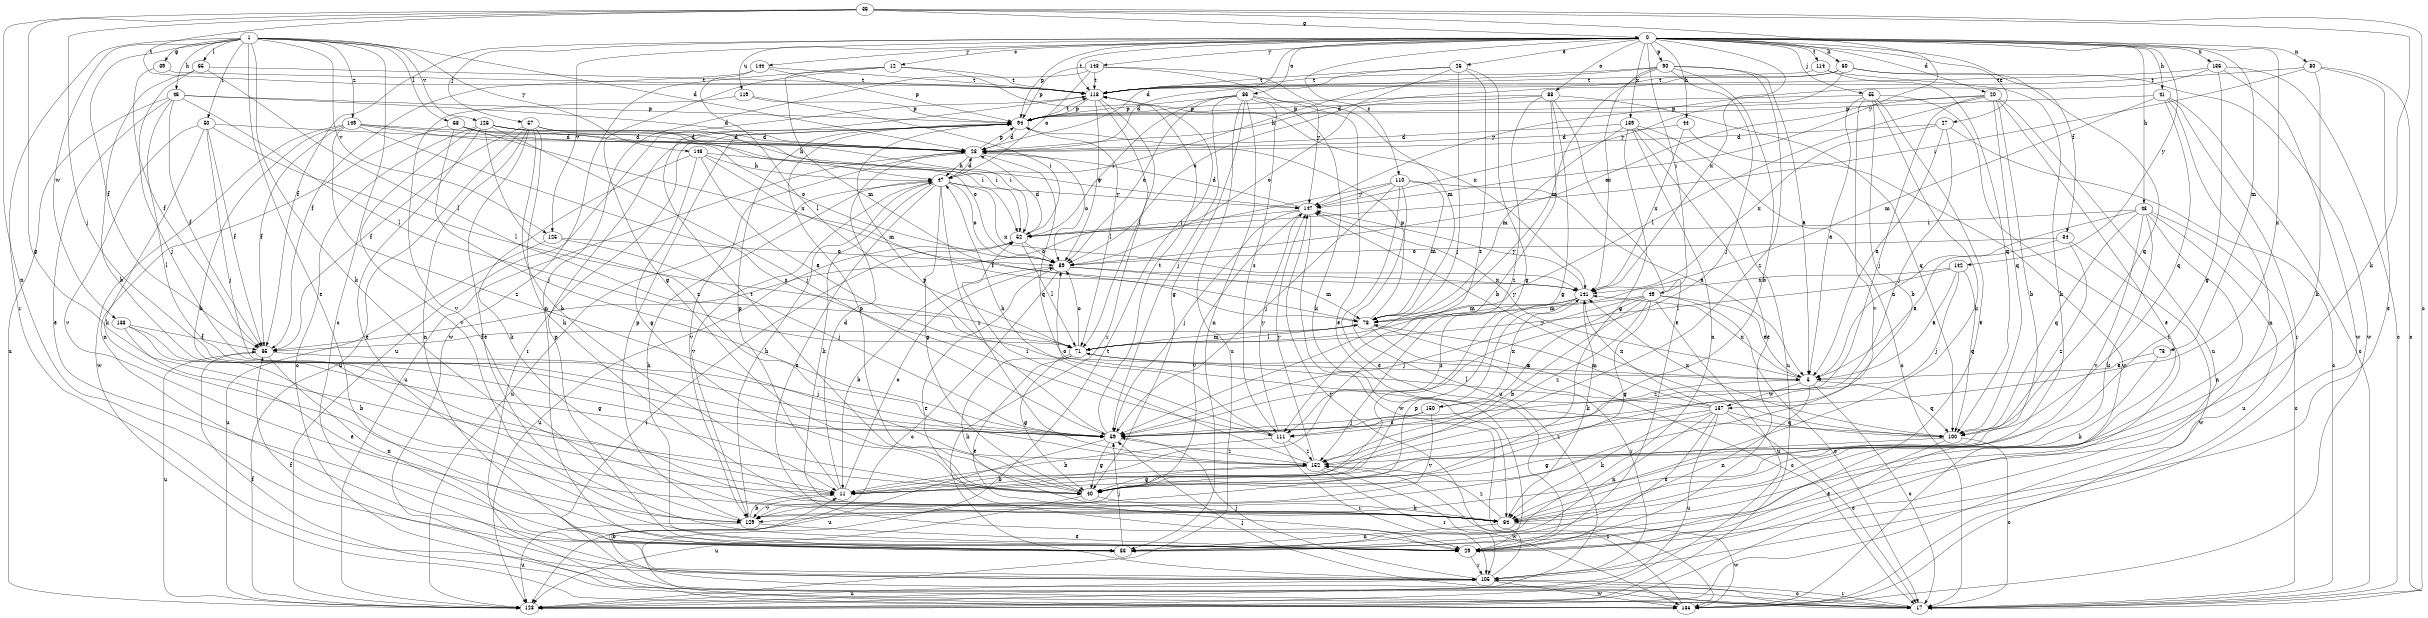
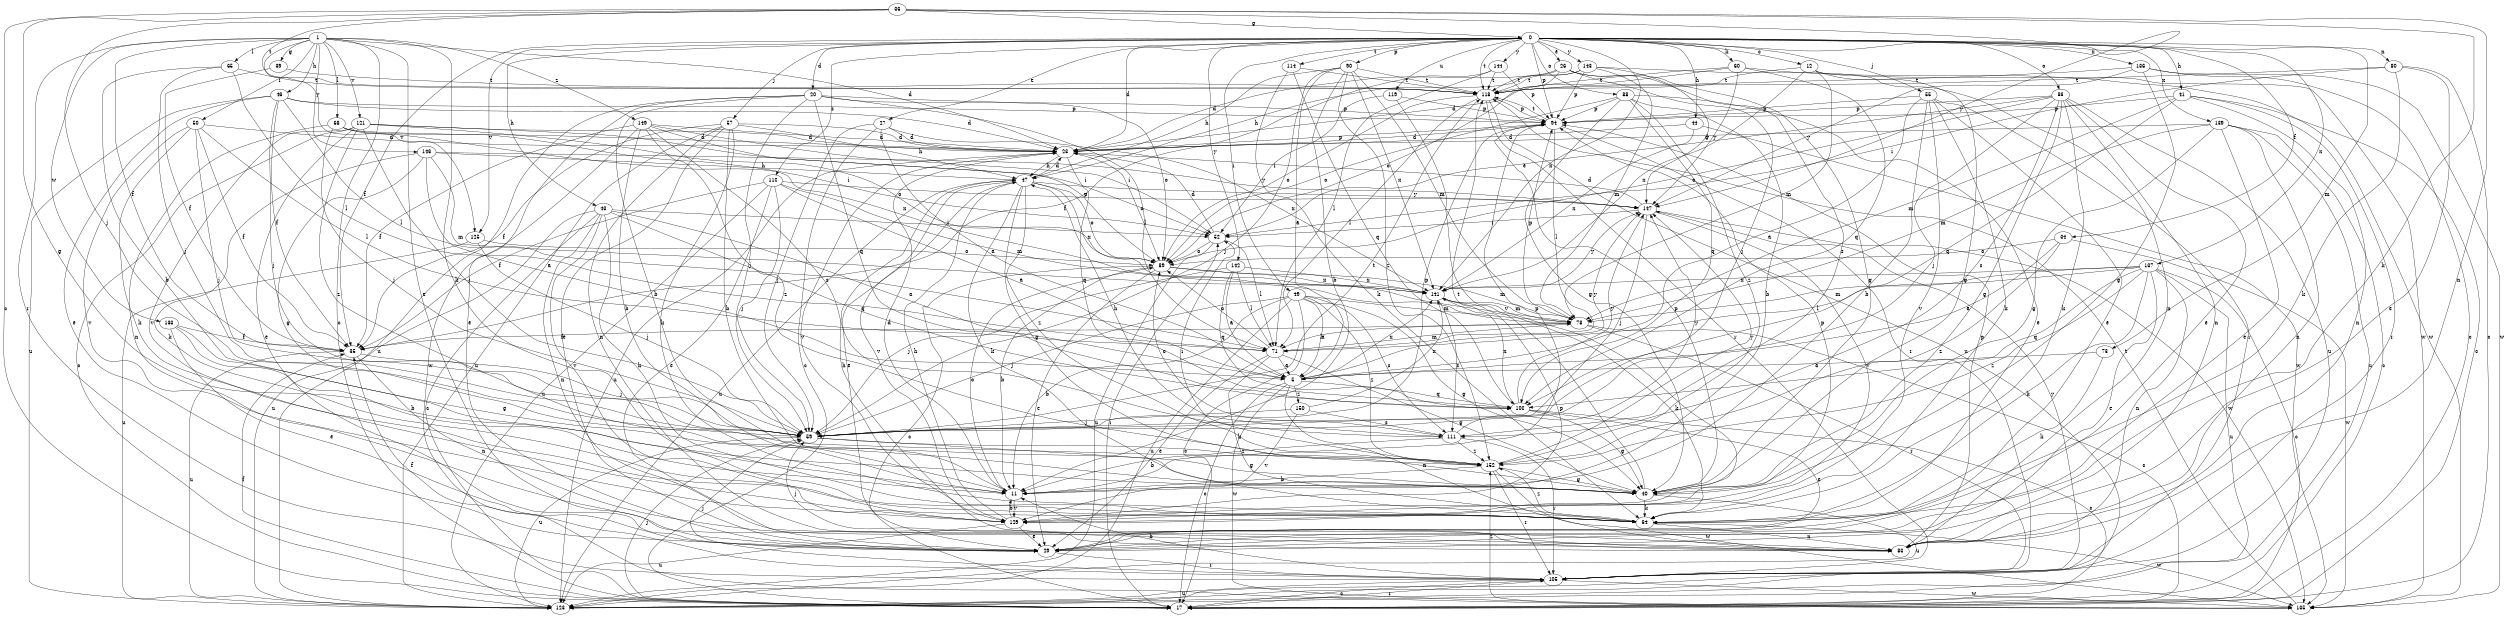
node "126": label "126" -> "121"
edge "143" -> "47": label "o" -> "h"
edge "86" -> "52": label "i" -> "e"
edge "46" -> "59": label "l" -> "j"
edge "5" -> "137": now "5" -> "135"
